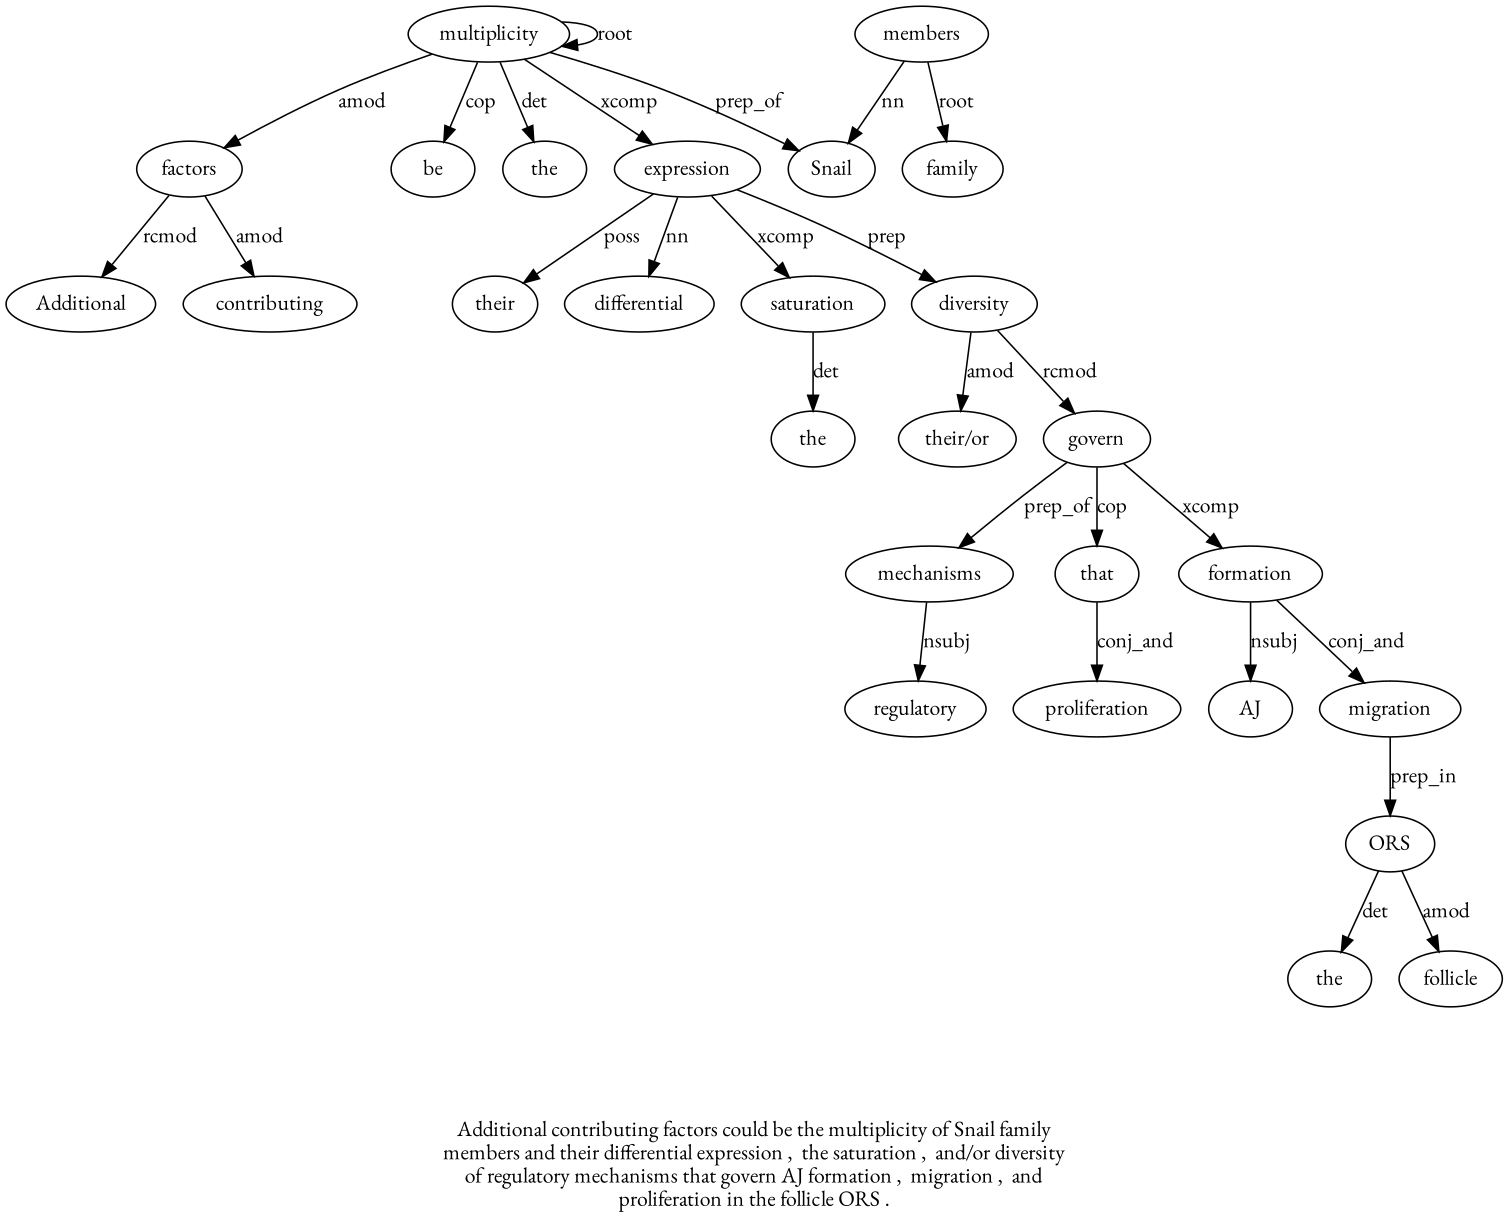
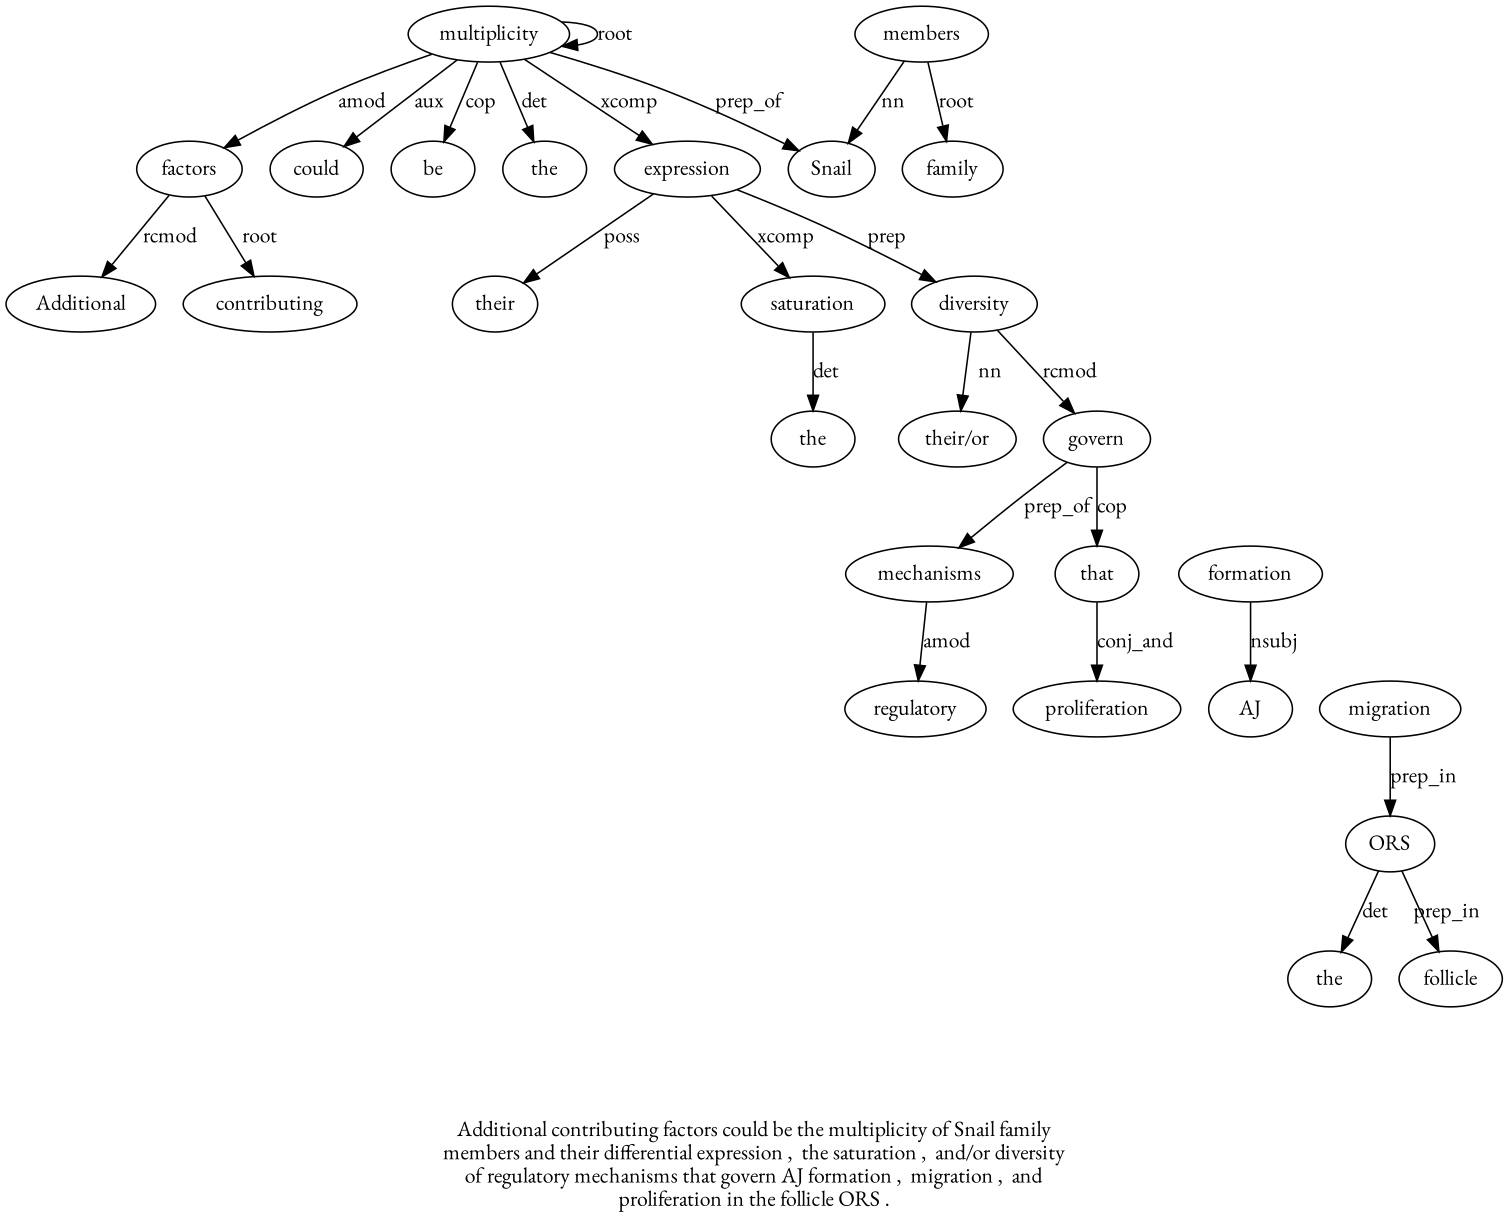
node "could": added
edge "factors" -> "contributing": label "amod" -> "root"
node "differential": removed
edge "diversity" -> "their/or": label "amod" -> "nn"
edge "govern" -> "formation": removed, label "xcomp"
edge "formation" -> "migration": removed, label "conj_and"
edge "mechanisms" -> "regulatory": label "nsubj" -> "amod"
edge "ORS" -> "follicle": label "amod" -> "prep_in"
